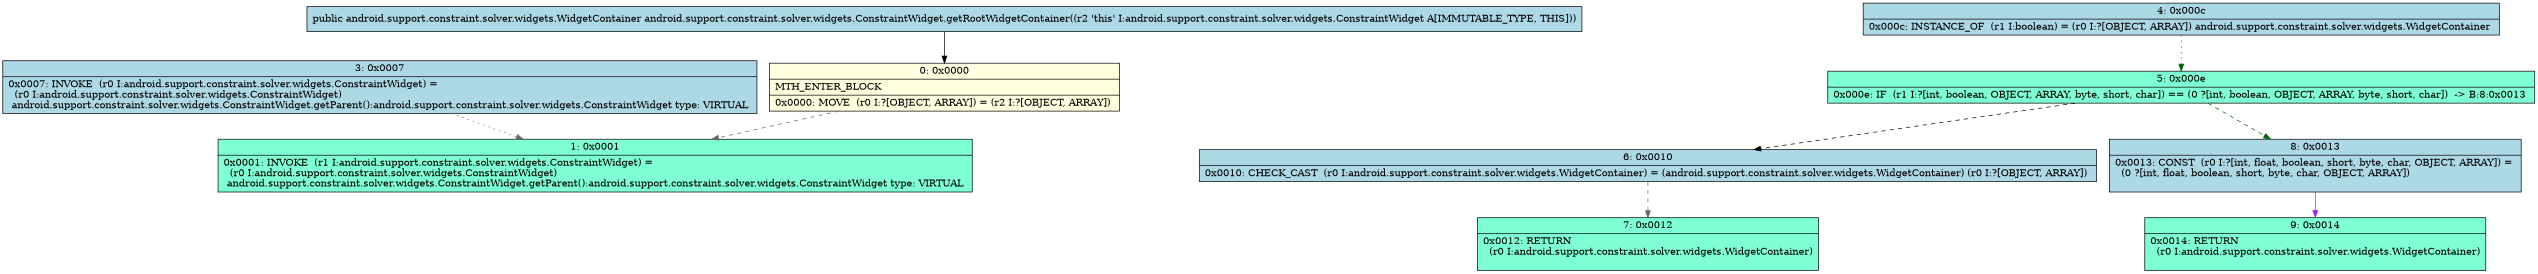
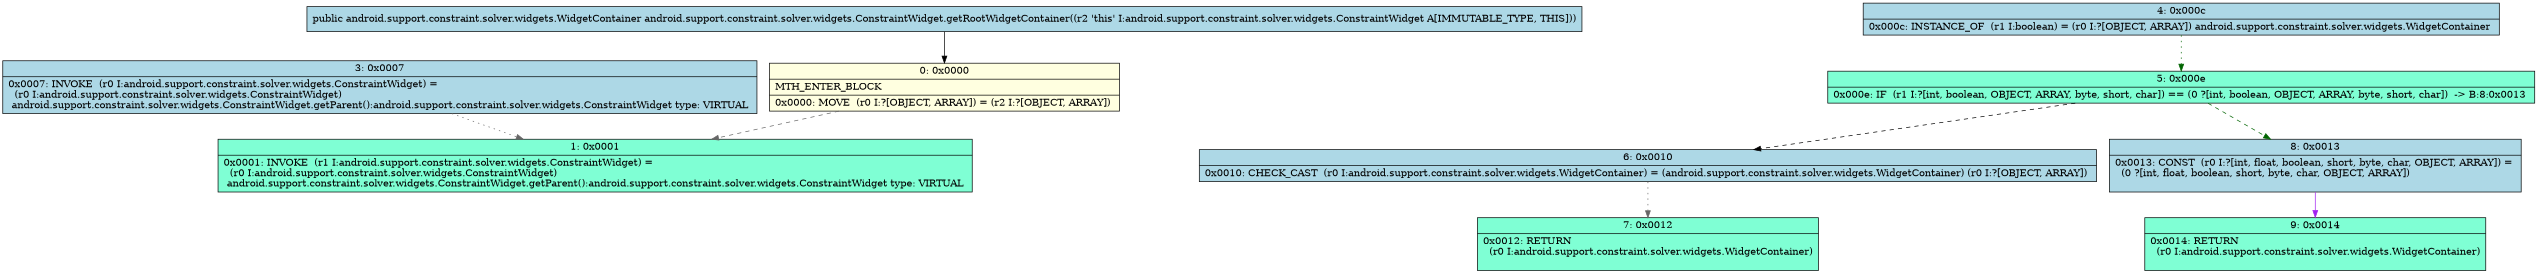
edge "6: 0x0010" -> "7: 0x0012": style dashed -> dotted
